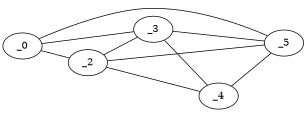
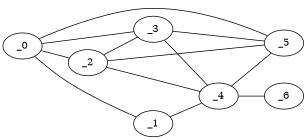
node "_6": added
node "_1": added
